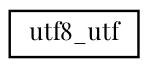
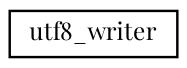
node "utf8_utf": label "utf8_utf" -> "utf8_writer"
